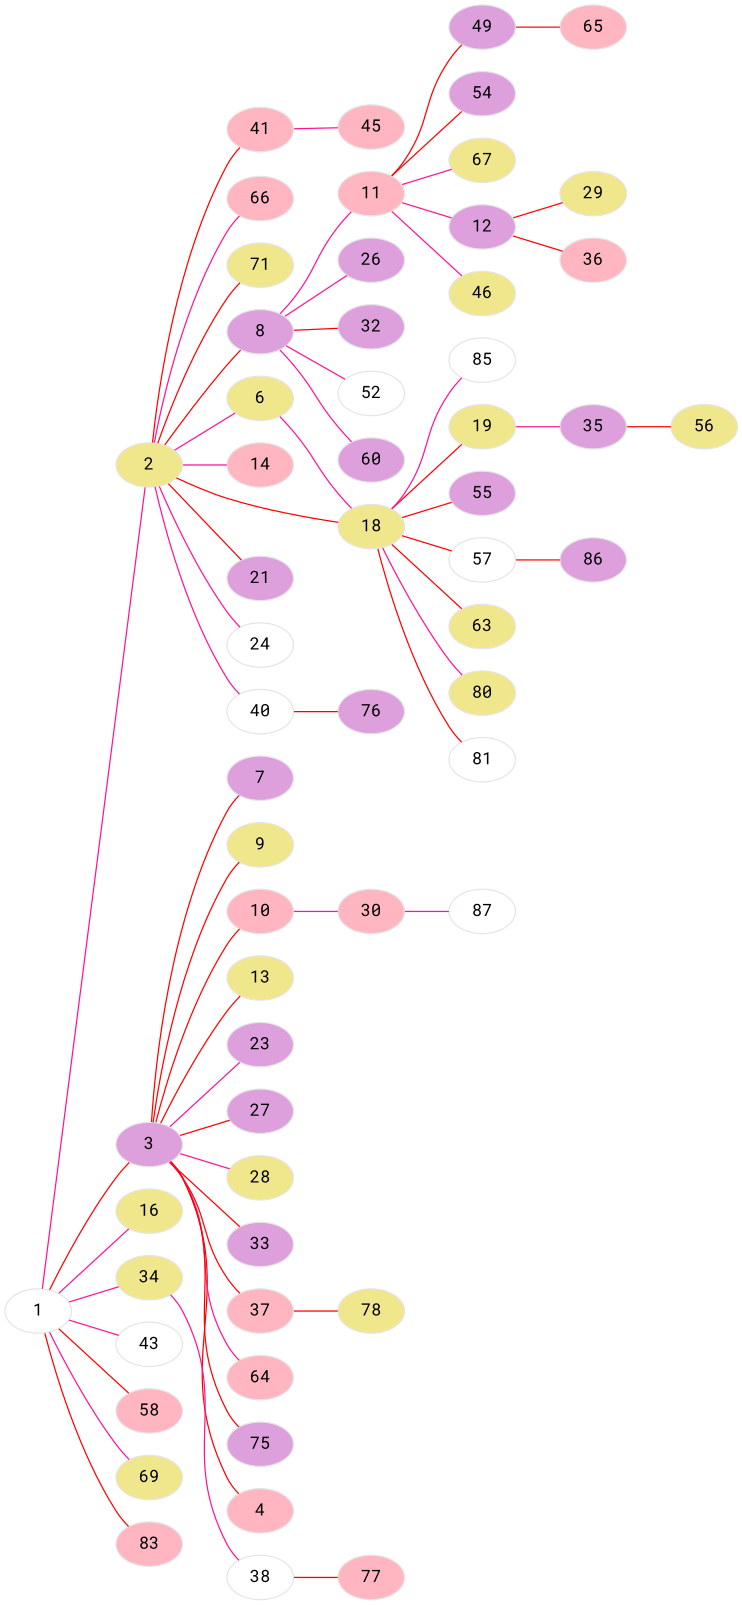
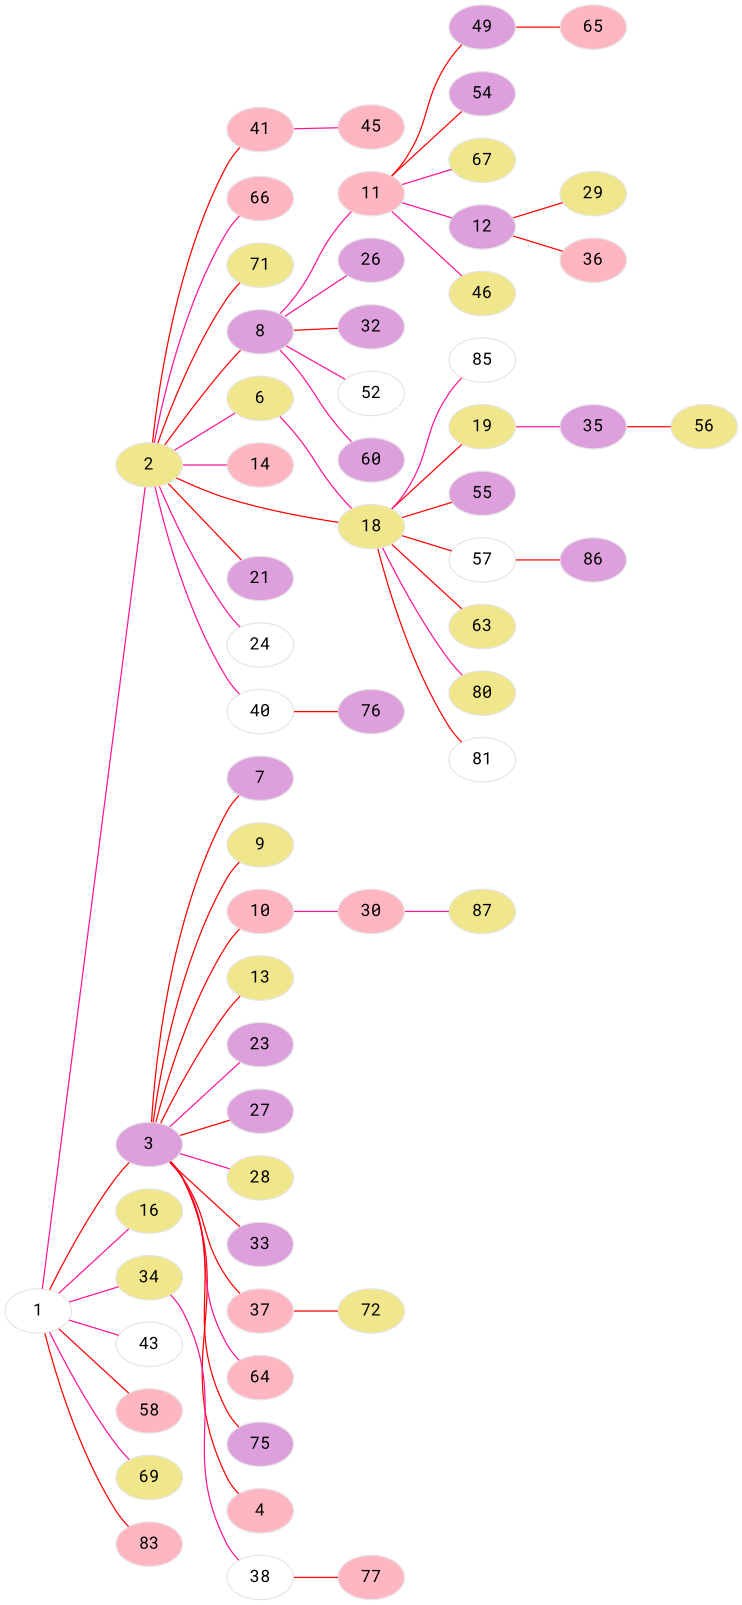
node "87": fillcolor white -> khaki
node "78": label "78" -> "72"
